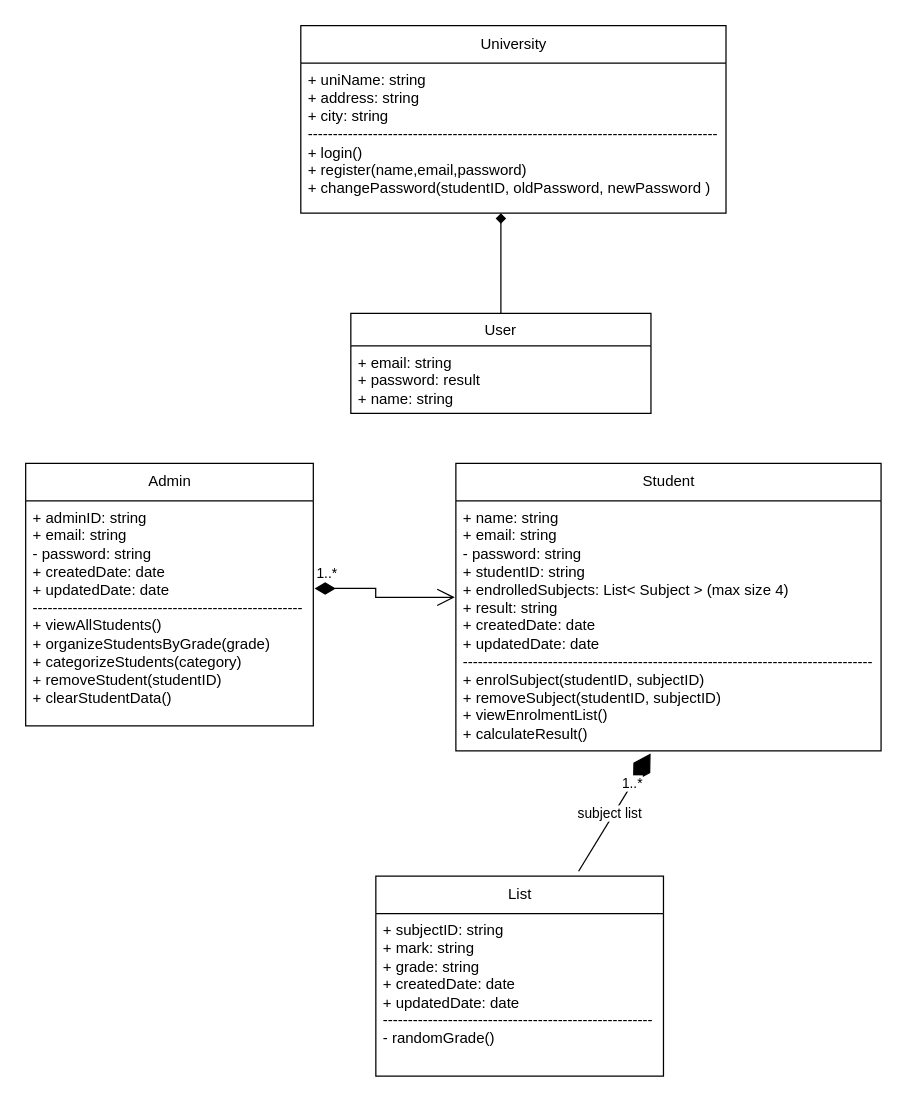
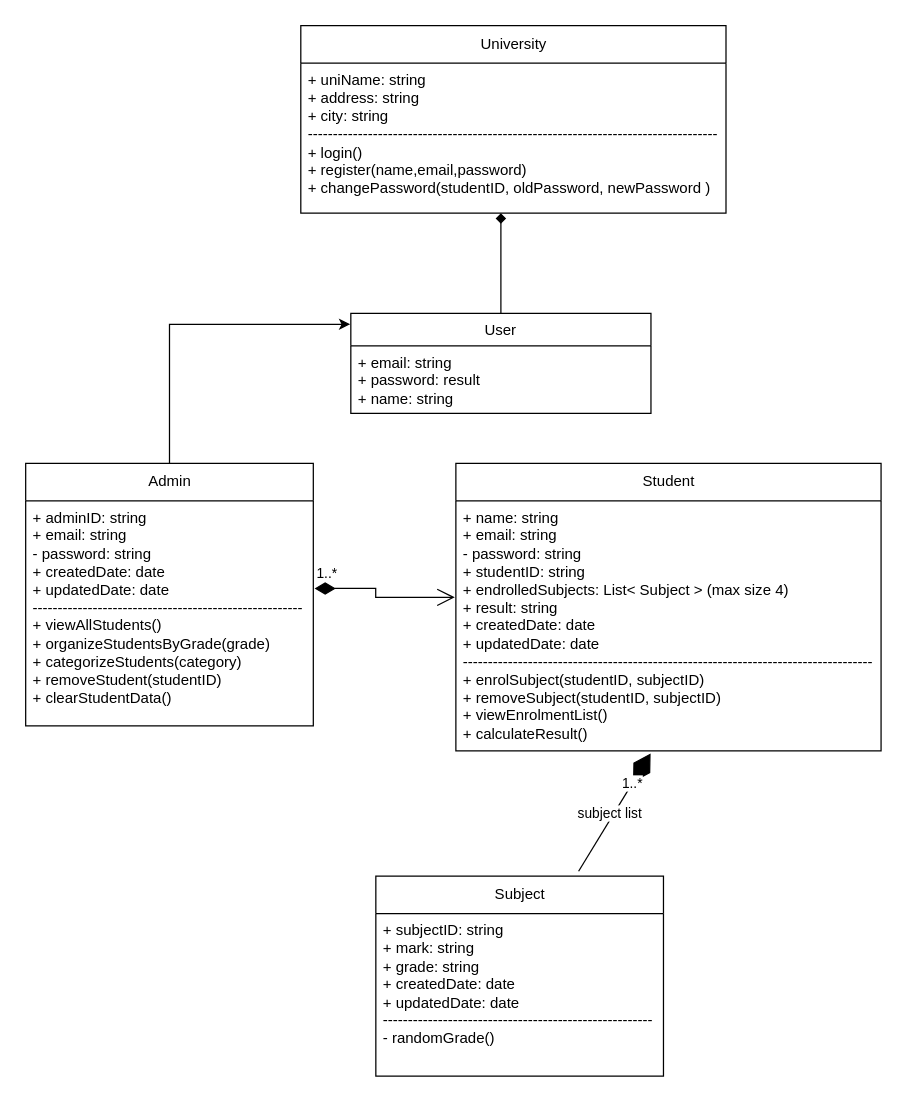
edge "Admin" -> "User": added
node "List": label "List" -> "Subject"
